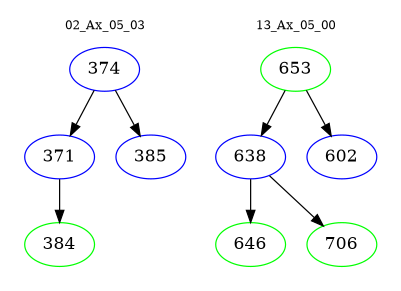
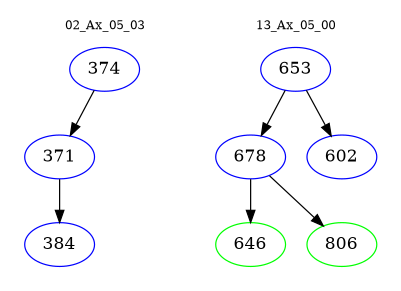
node "653": color green -> blue
node "385": removed
node "638": label "638" -> "678"
node "384": color green -> blue
node "706": label "706" -> "806"
